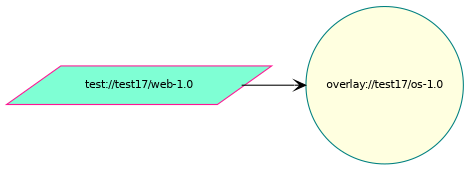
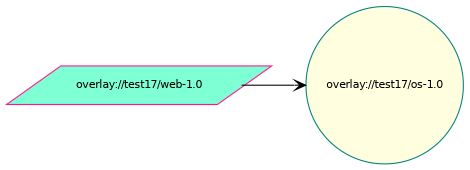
node "test://test17/web-1.0": label "test://test17/web-1.0" -> "overlay://test17/web-1.0"
